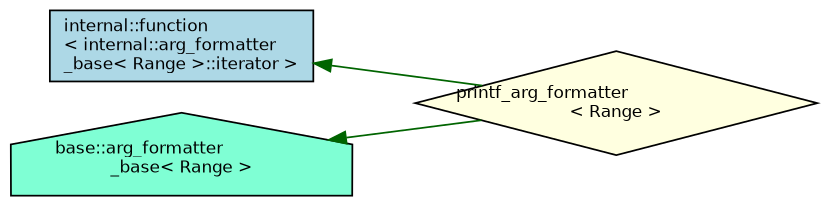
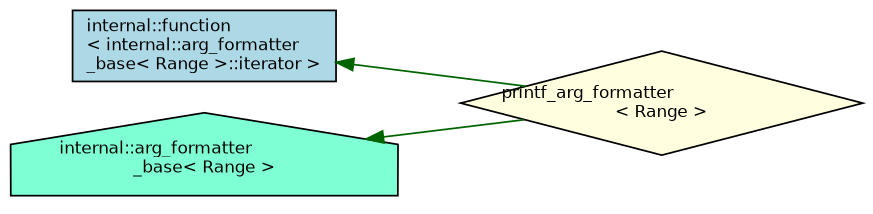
node "base::arg_formatter _base< Range >": label "base::arg_formatter _base< Range >" -> "internal::arg_formatter _base< Range >"
